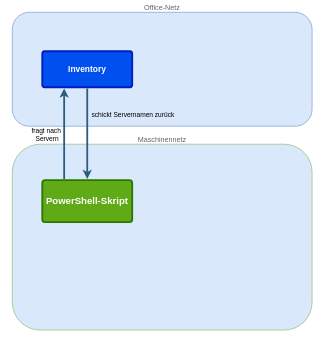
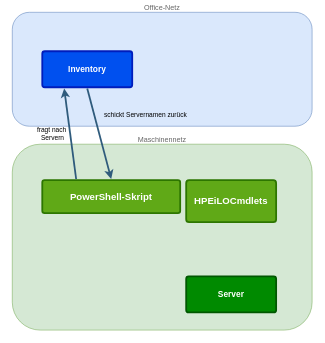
node "PowerShell-Skript": size 90x42 -> 138x33
node "HPEiLOCmdlets": added
node "Maschinennetz": fillcolor #dae8fc -> #d5e8d4
node "Server": added
